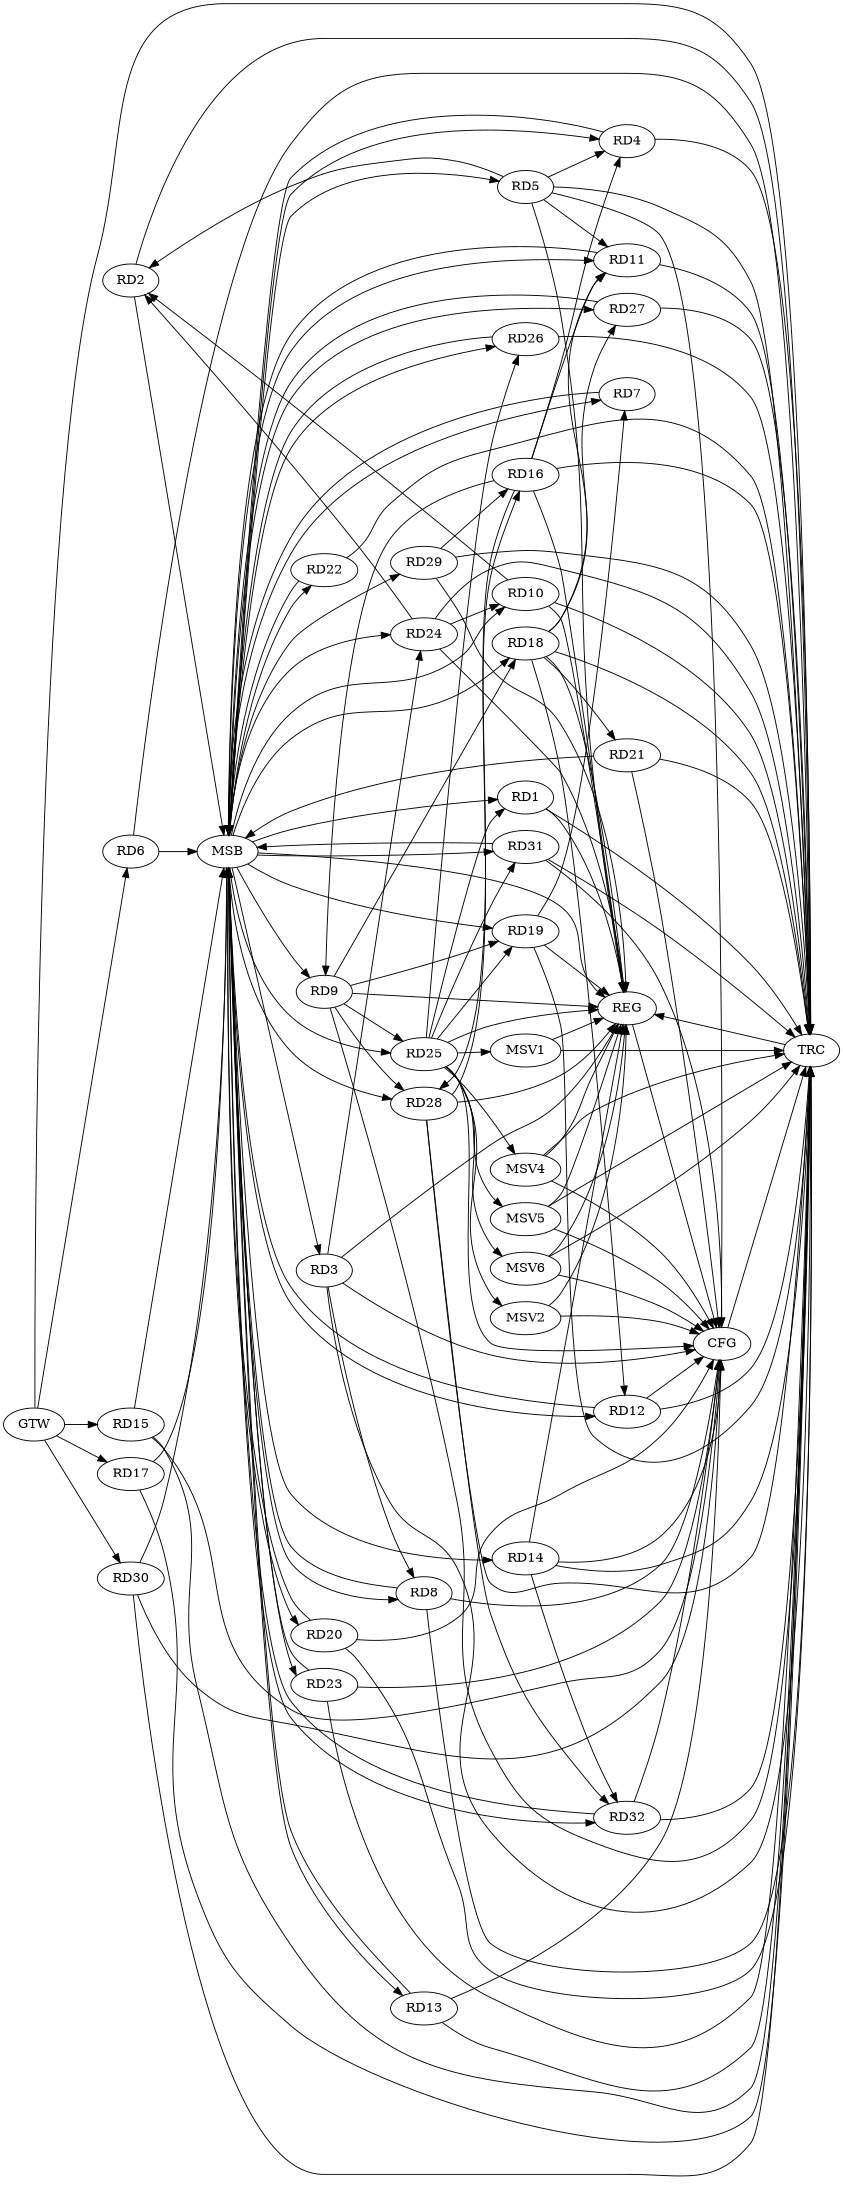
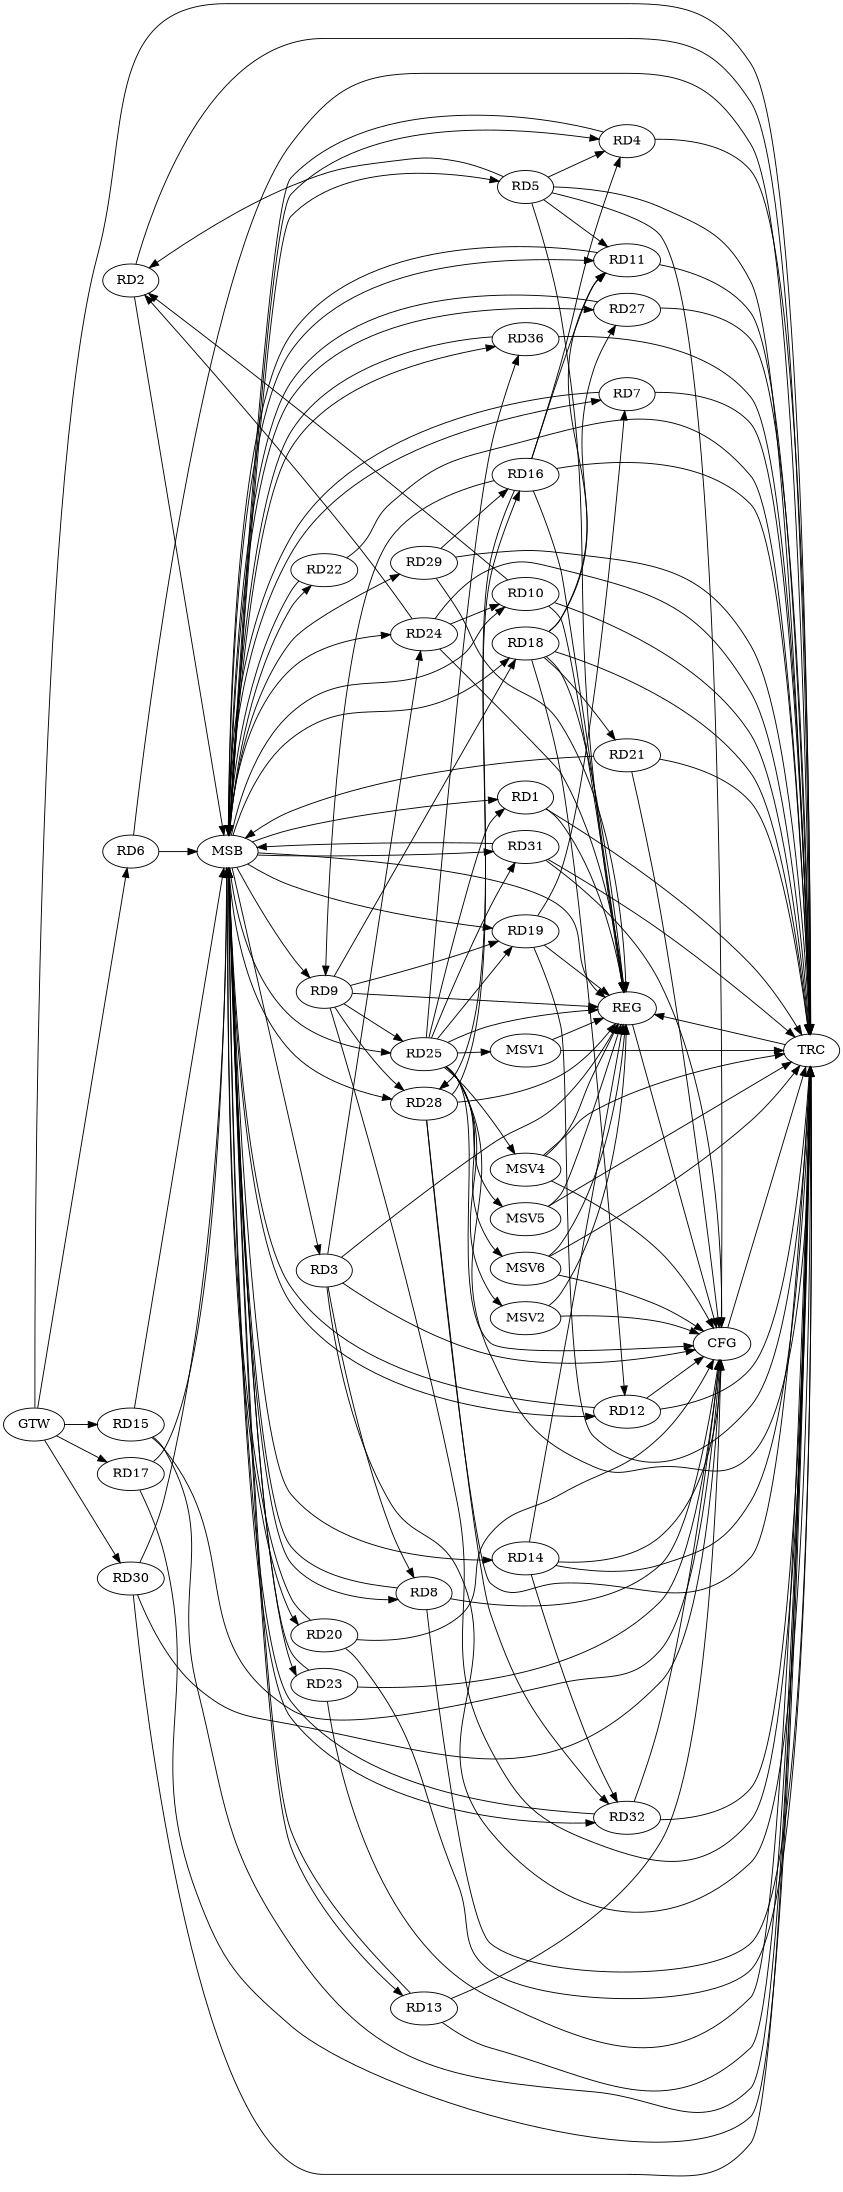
node "RD26": label "RD26" -> "RD36"
edge "RD7" -> "TRC": added
edge "MSV5" -> "CFG": removed
edge "RD25" -> "TRC": added
